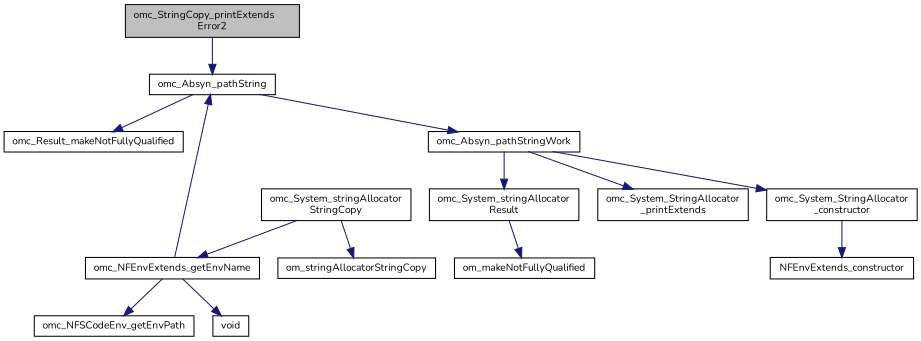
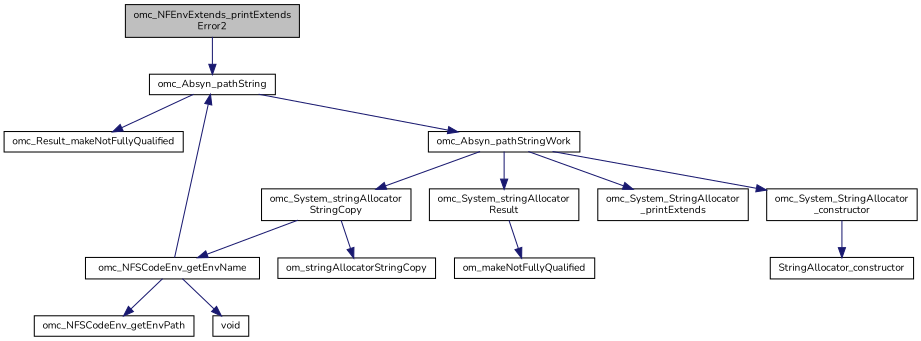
node "omc_StringCopy_printExtends Error2": label "omc_StringCopy_printExtends Error2" -> "omc_NFEnvExtends_printExtends Error2"
edge "omc_Absyn_pathStringWork" -> "omc_System_stringAllocator StringCopy": added
node "omc_NFEnvExtends_getEnvName": label "omc_NFEnvExtends_getEnvName" -> "omc_NFSCodeEnv_getEnvName"
node "NFEnvExtends_constructor": label "NFEnvExtends_constructor" -> "StringAllocator_constructor"
